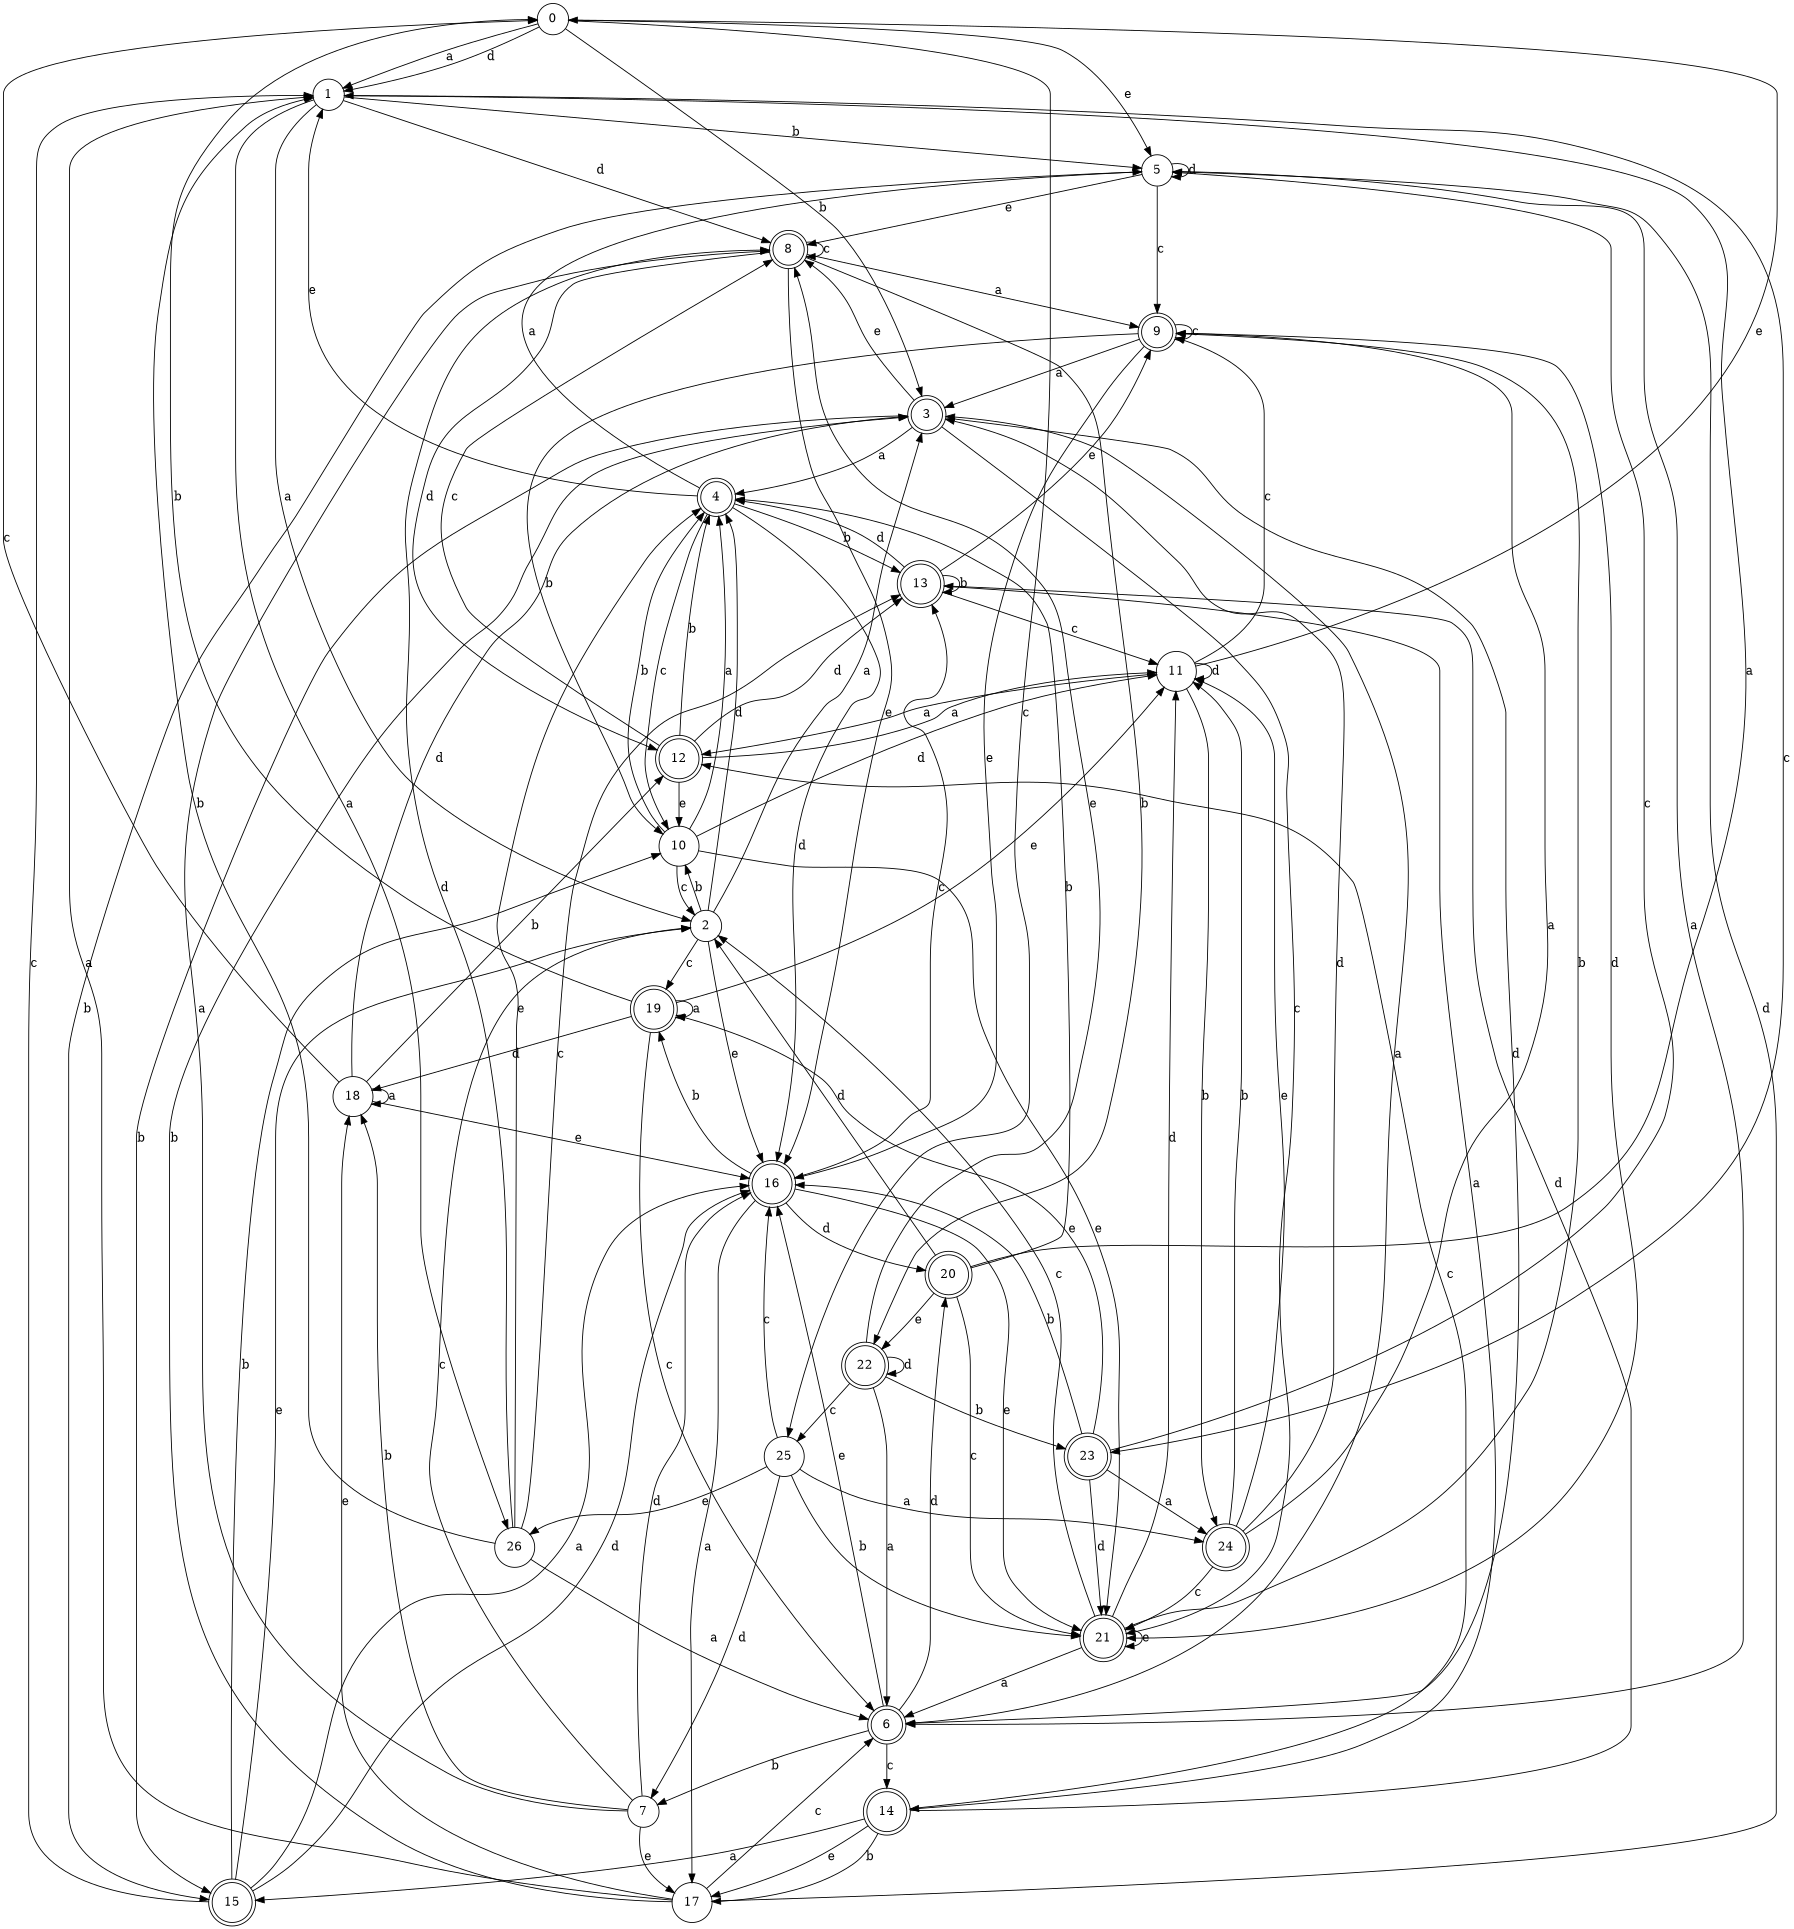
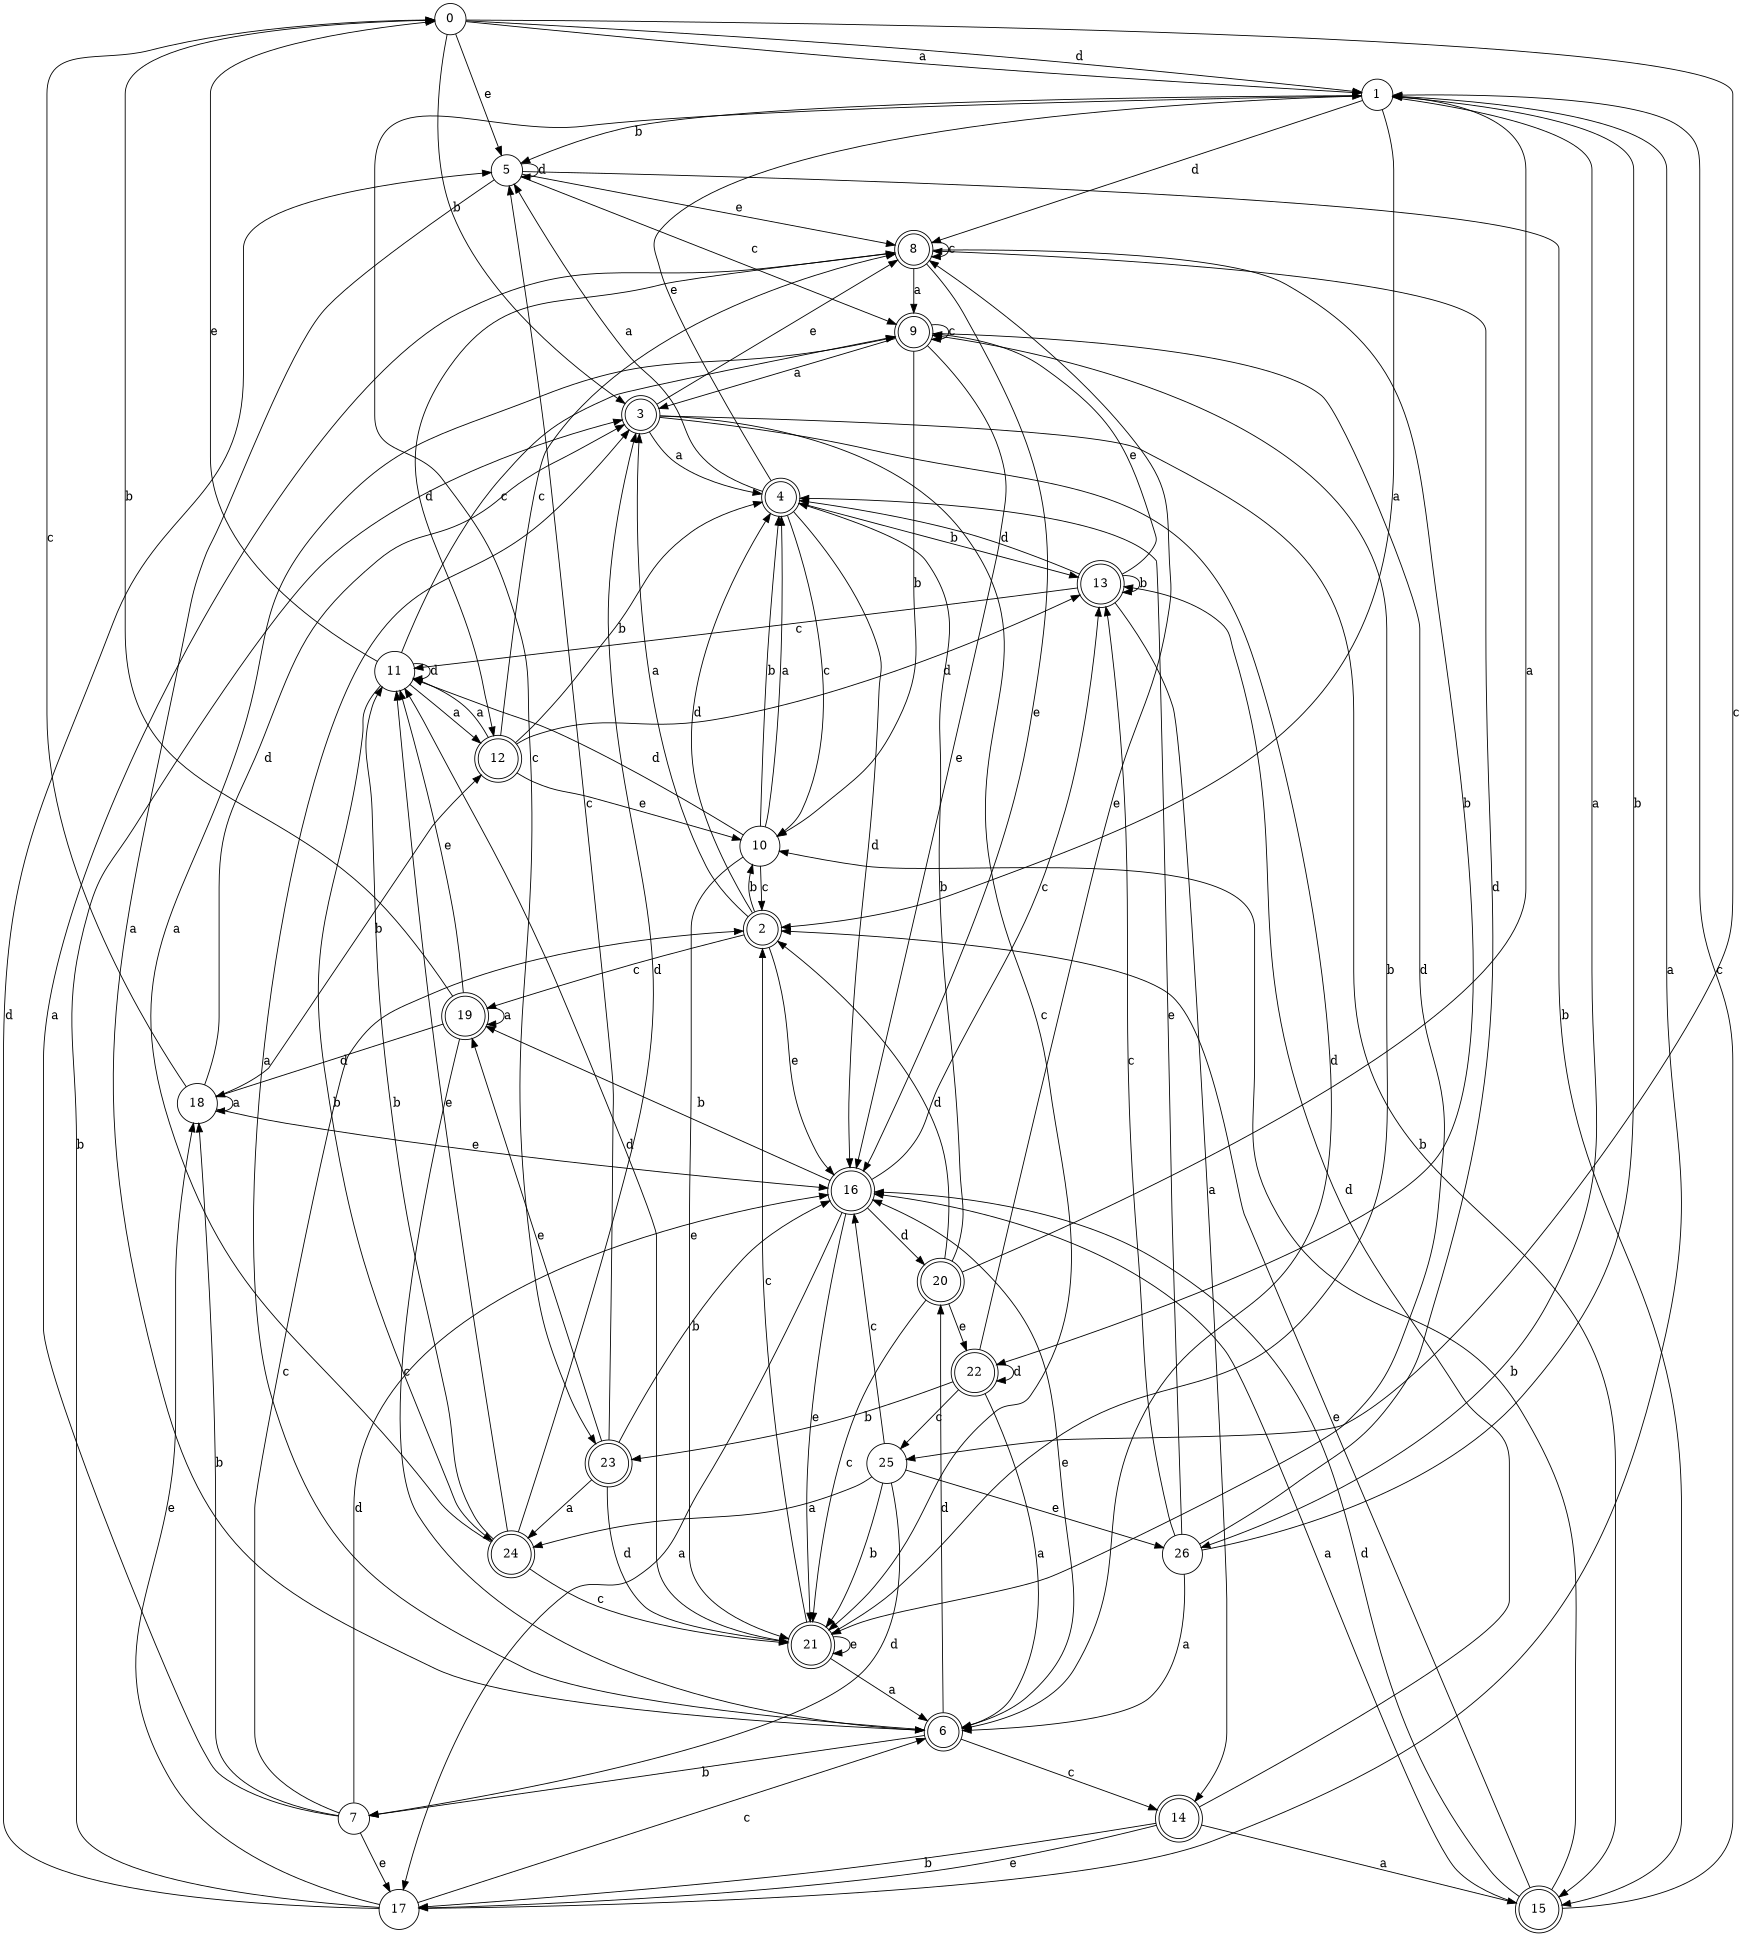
node "2": shape circle -> doublecircle
edge "14" -> "12": removed, label "c"
